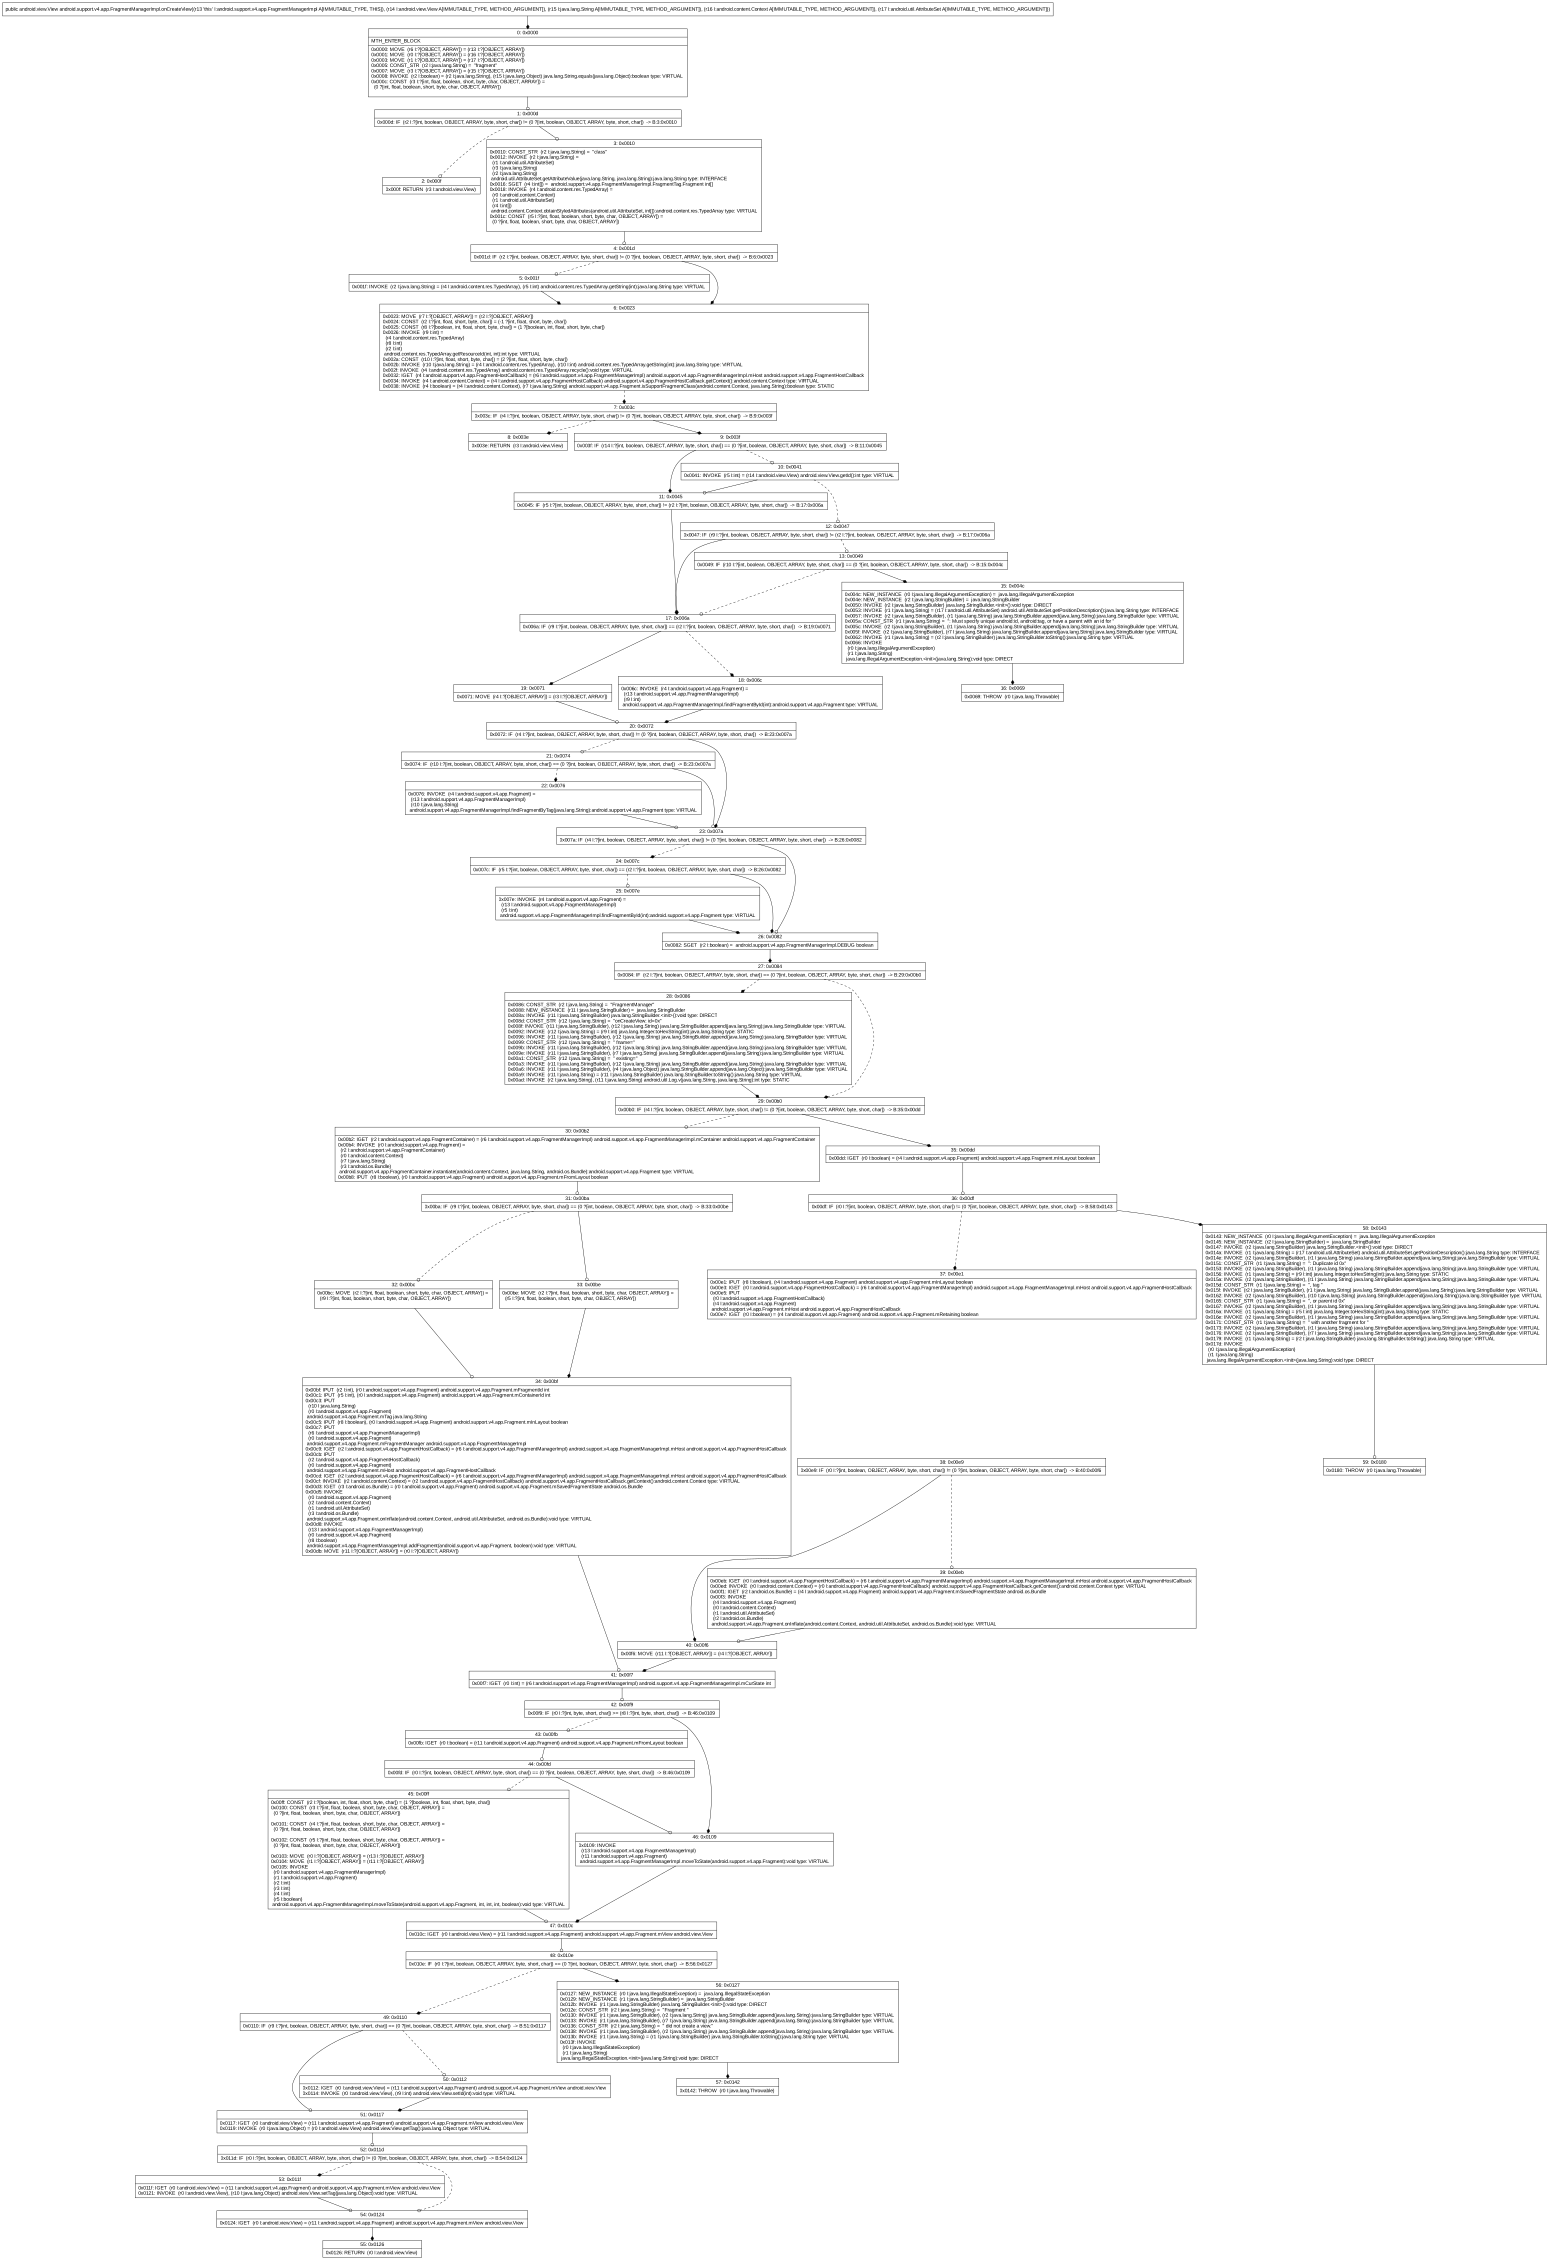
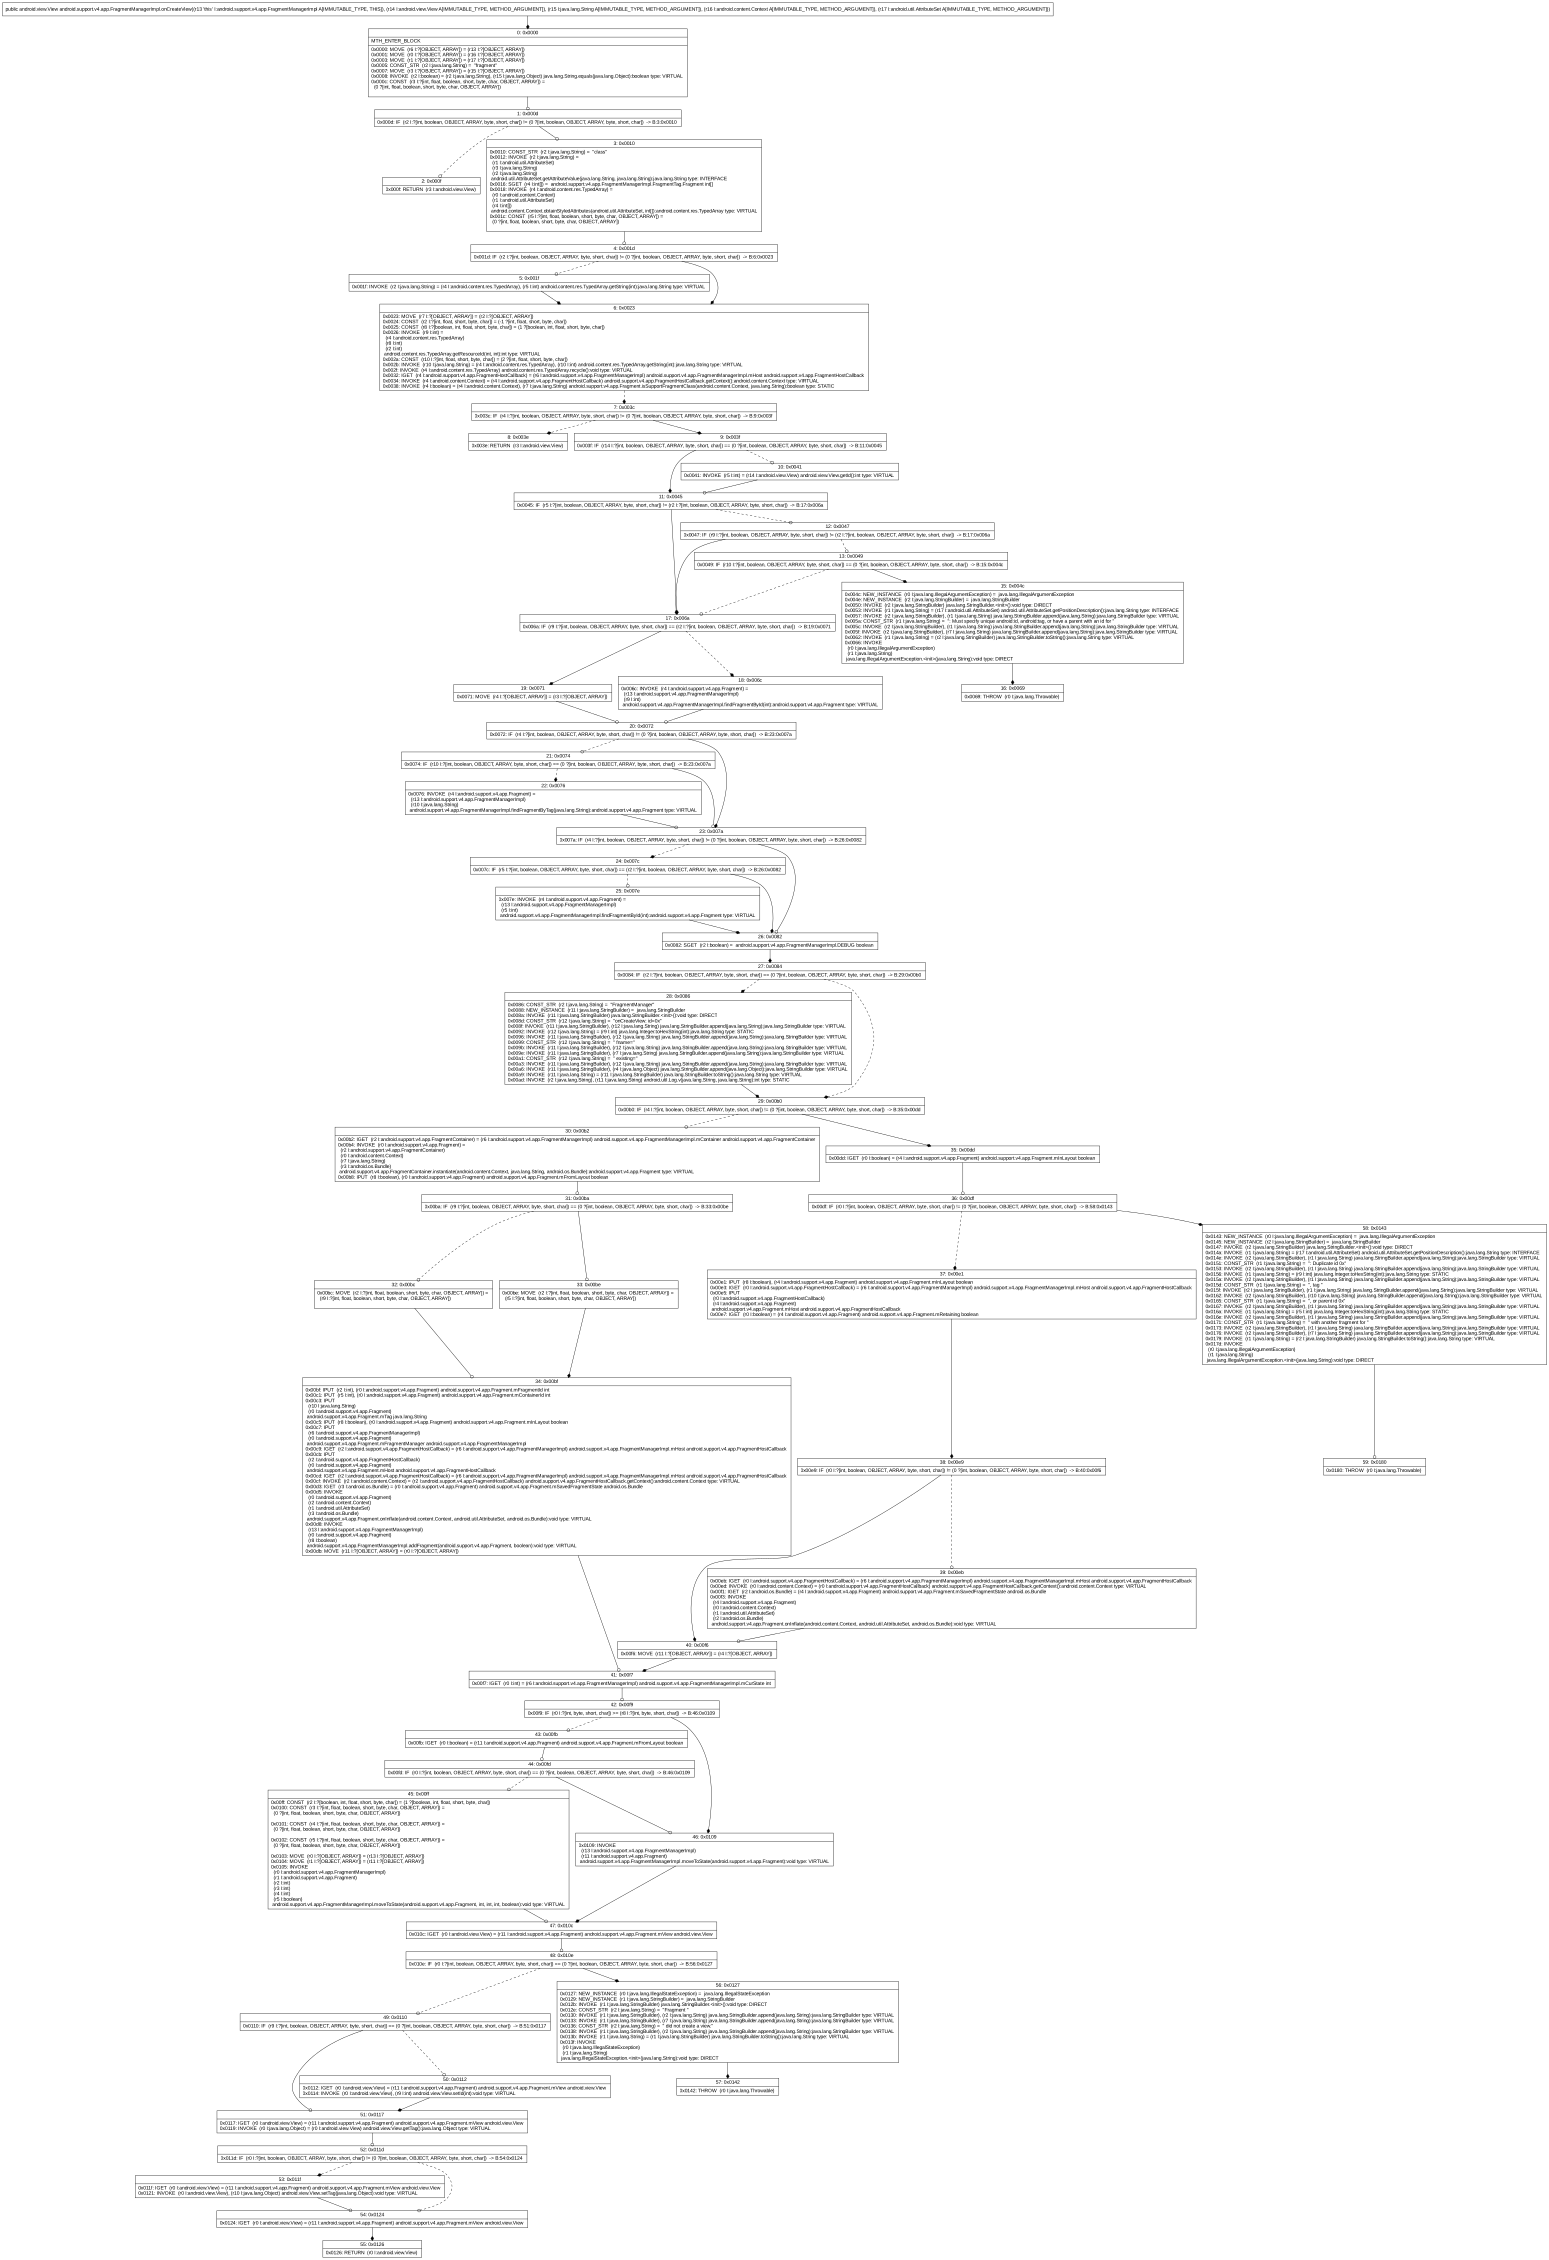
edge "10: 0x0041" -> "12: 0x0047": now "11: 0x0045" -> "12: 0x0047"
edge "18: 0x006c" -> "20: 0x0072": arrowhead diamond -> odot
edge "37: 0x00e1" -> "38: 0x00e9": added
edge "48: 0x010e" -> "49: 0x0110": arrowhead diamond -> odot
